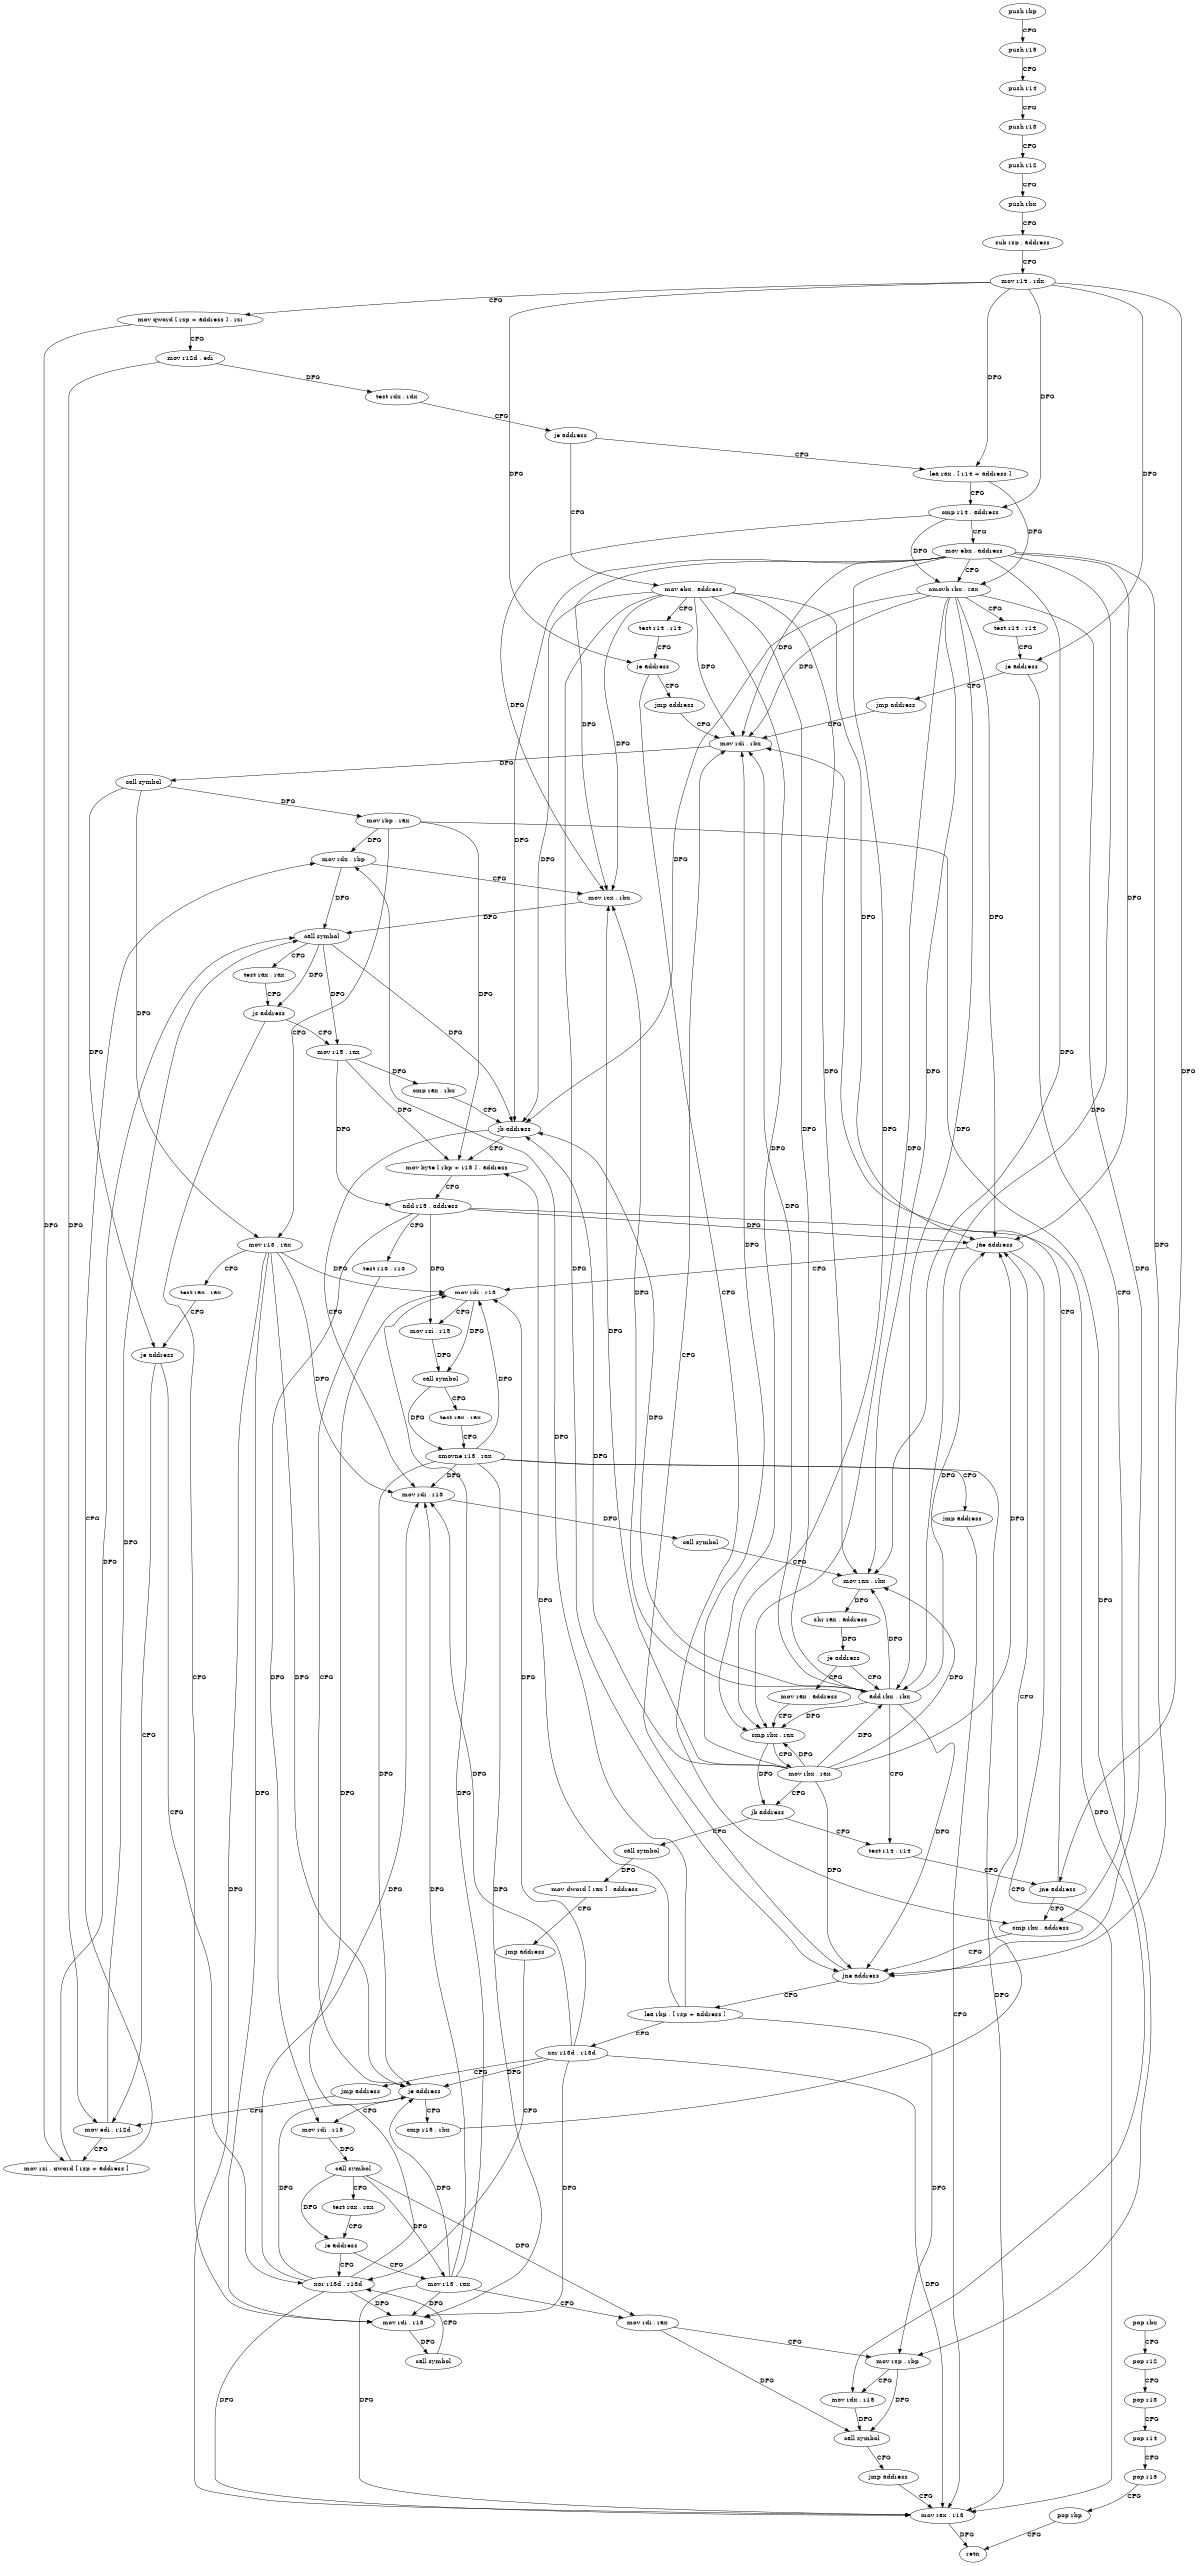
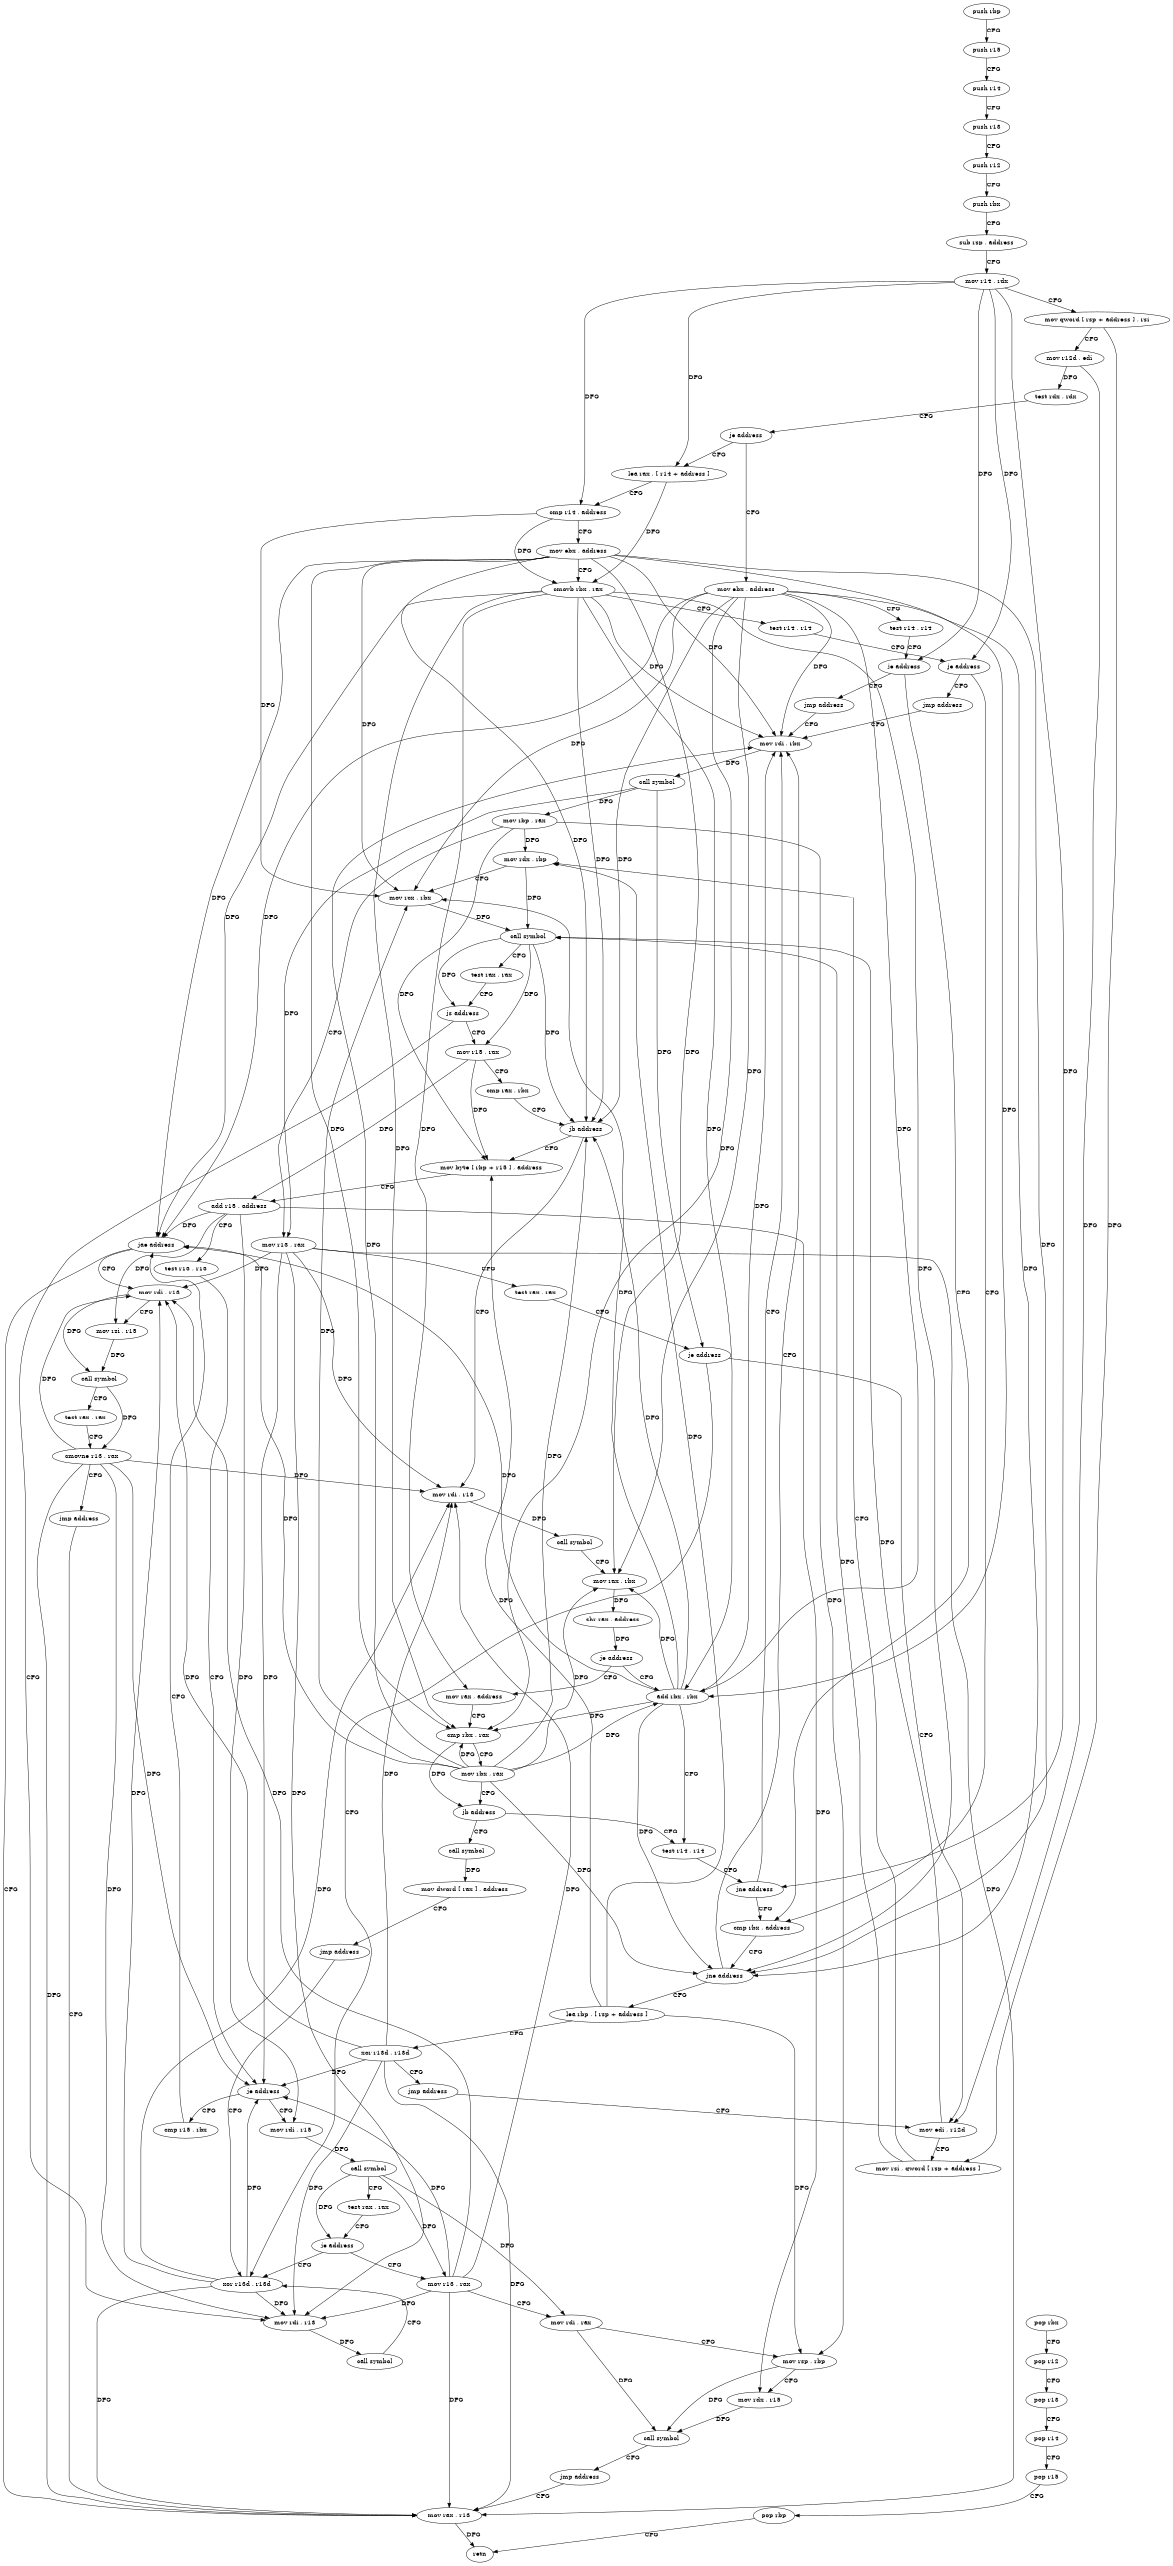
edge "mov r15 , rax" -> "cmp rax , rbx": label "DFG" -> "CFG"
edge "cmovb rbx , rax" -> "mov rax , rbx": now "cmovb rbx , rax" -> "mov rax , address"
